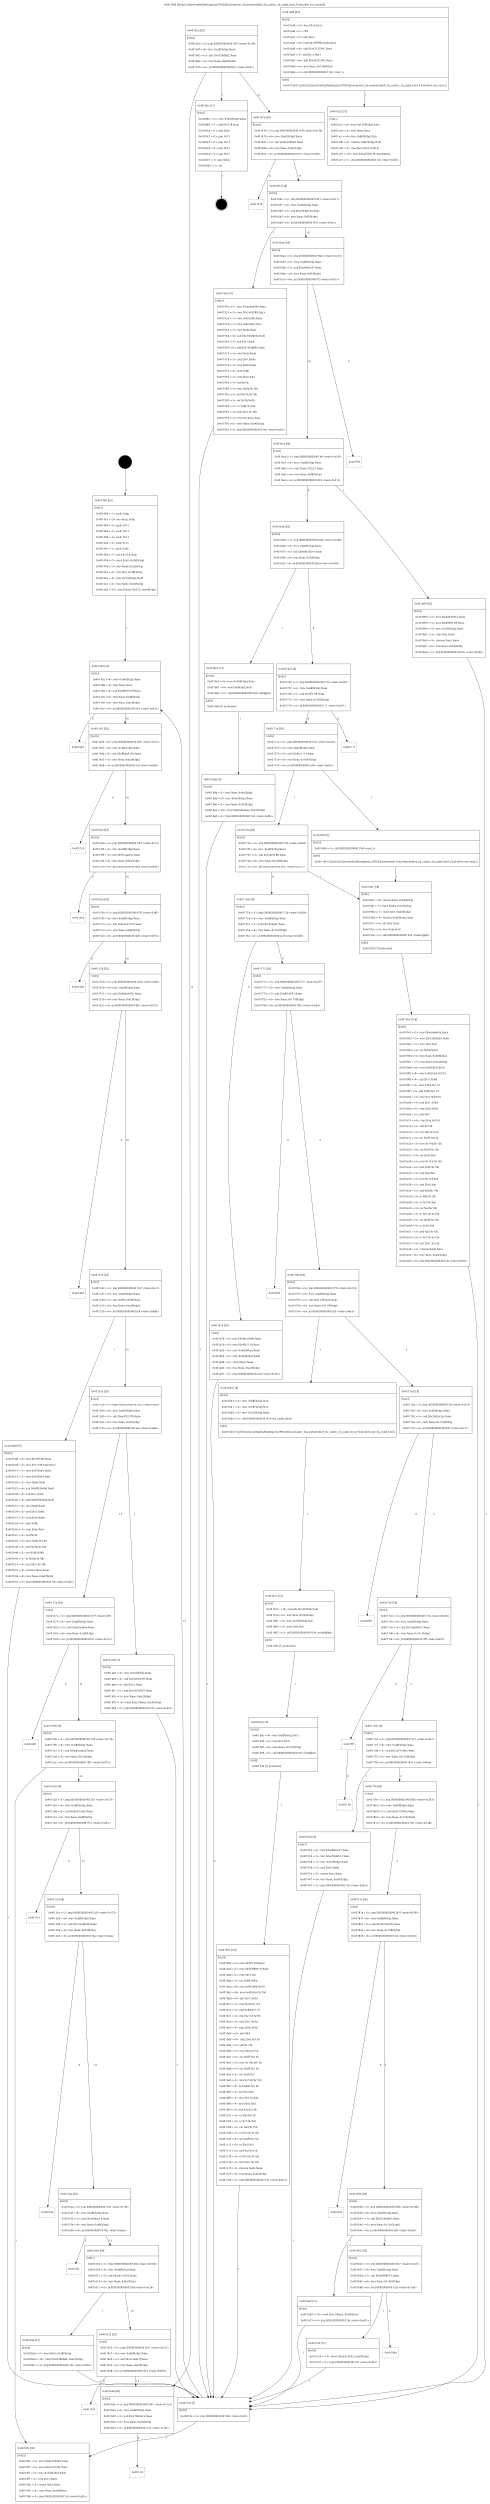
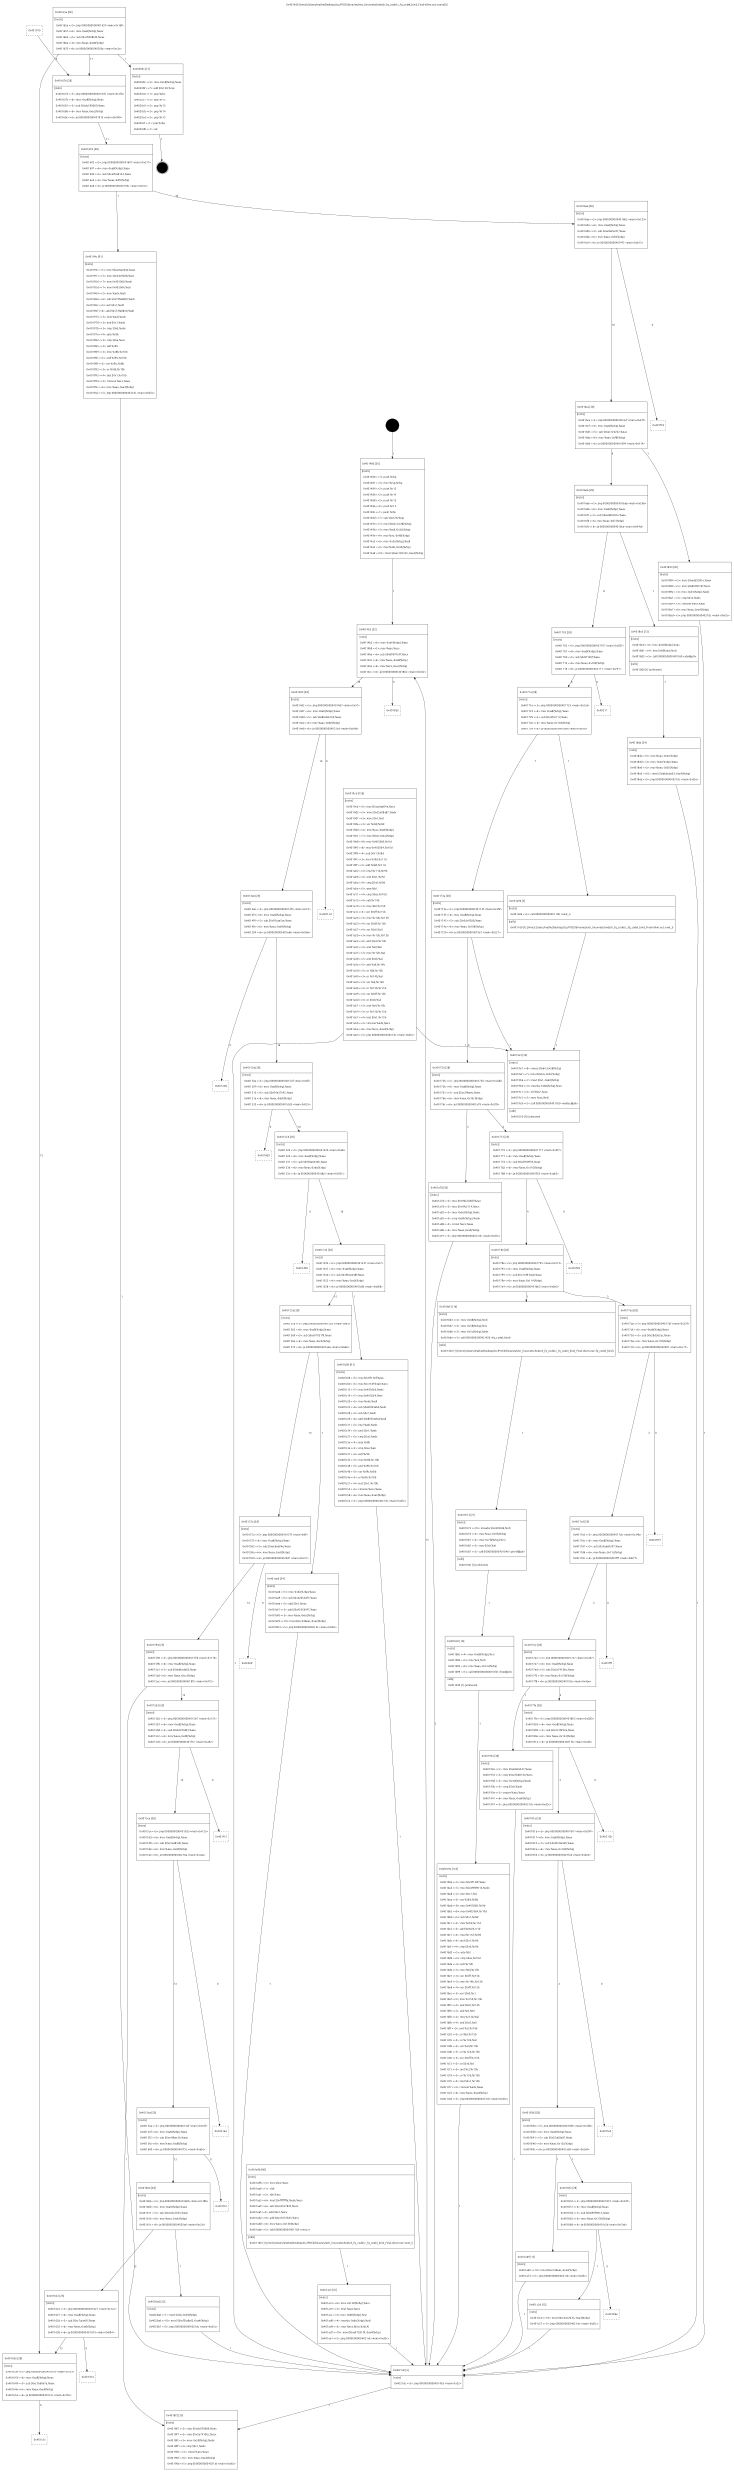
edge "0x401676 [28]" -> "0x401910": reversed
edge "0x4019a7 [38]" -> "0x4019cd [156]": reversed
edge "0x401fff" -> "0x40215b": now "0x4017fe [28]" -> "0x40215b"
edge "0x401ac3 [35]" -> "0x4021dc [5]": added, label "1"
